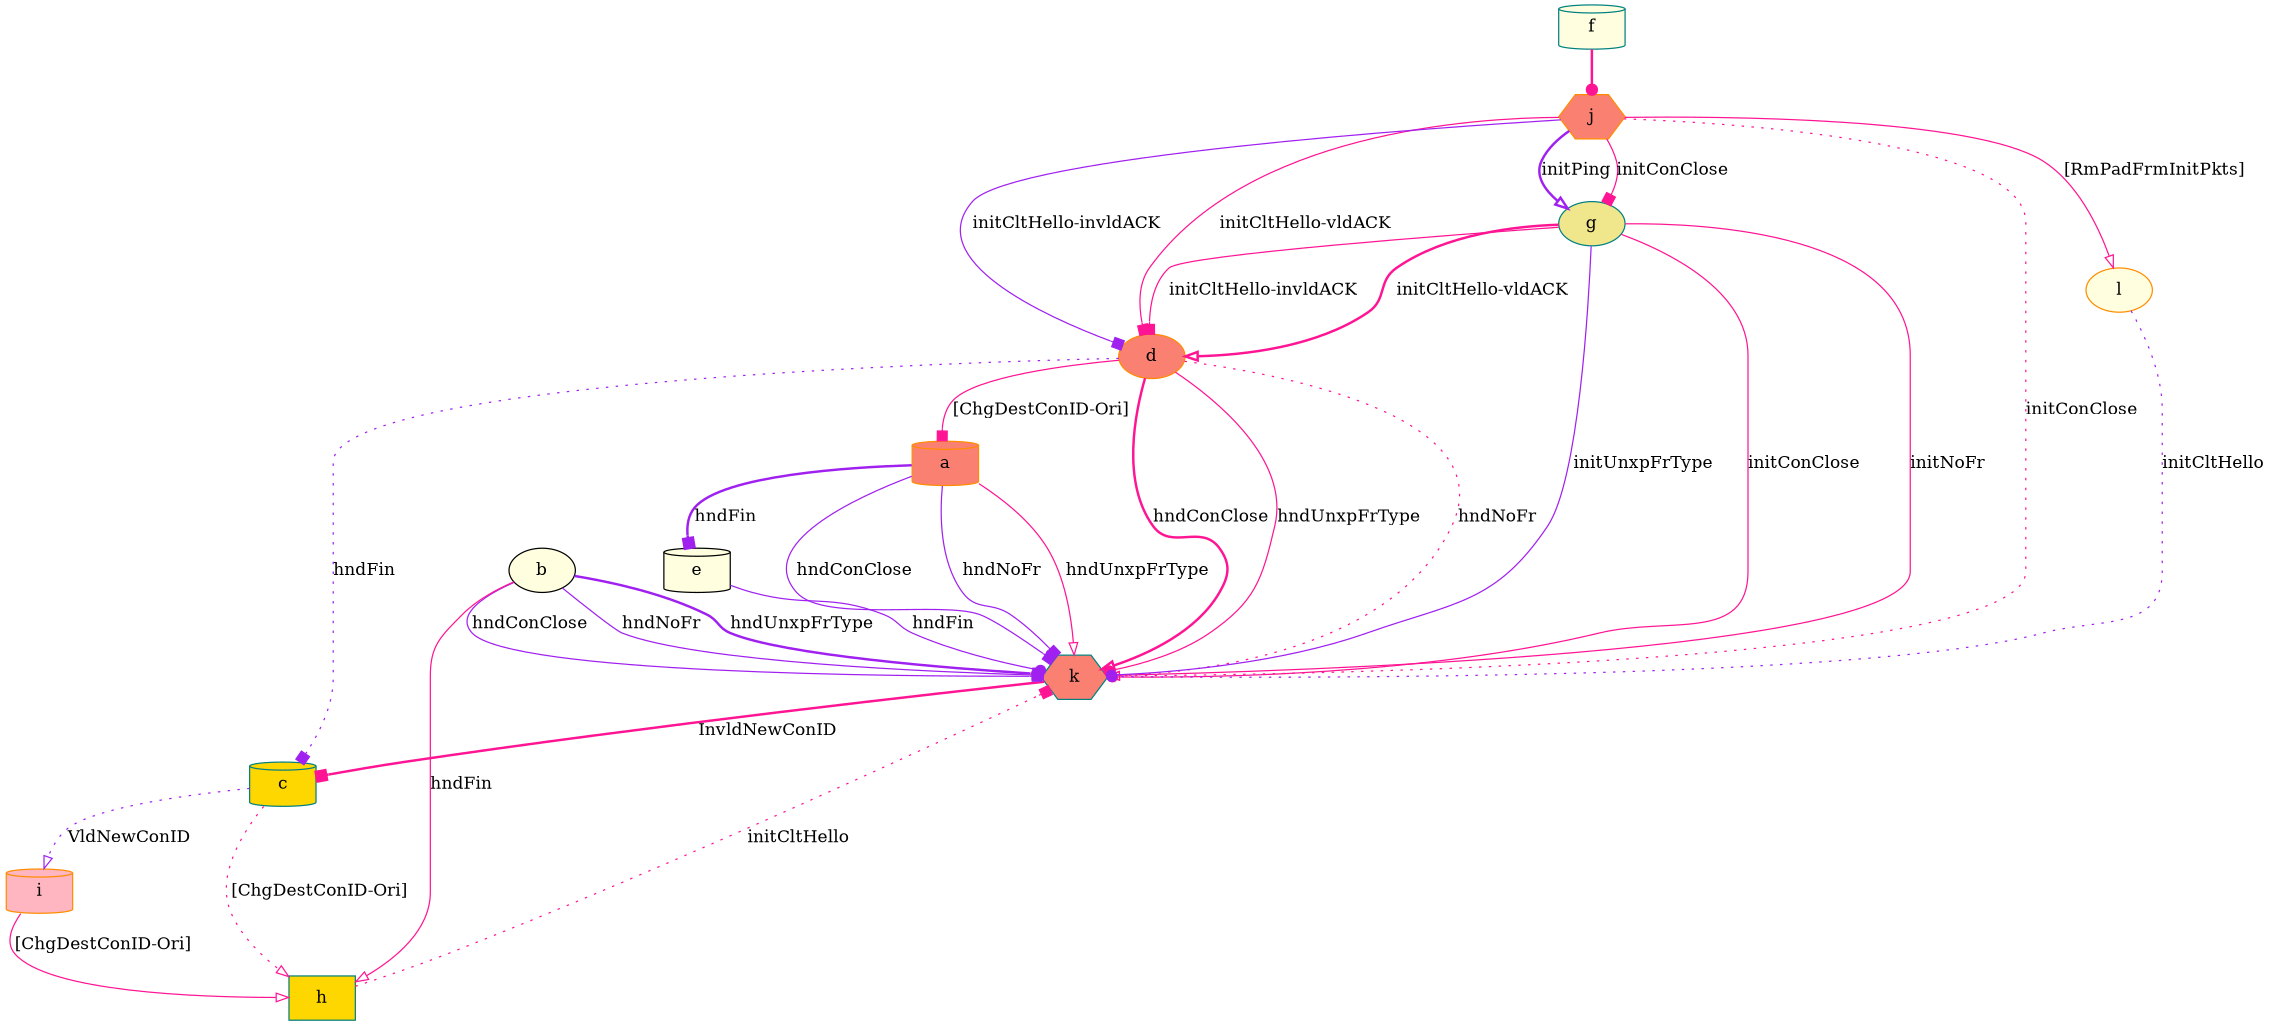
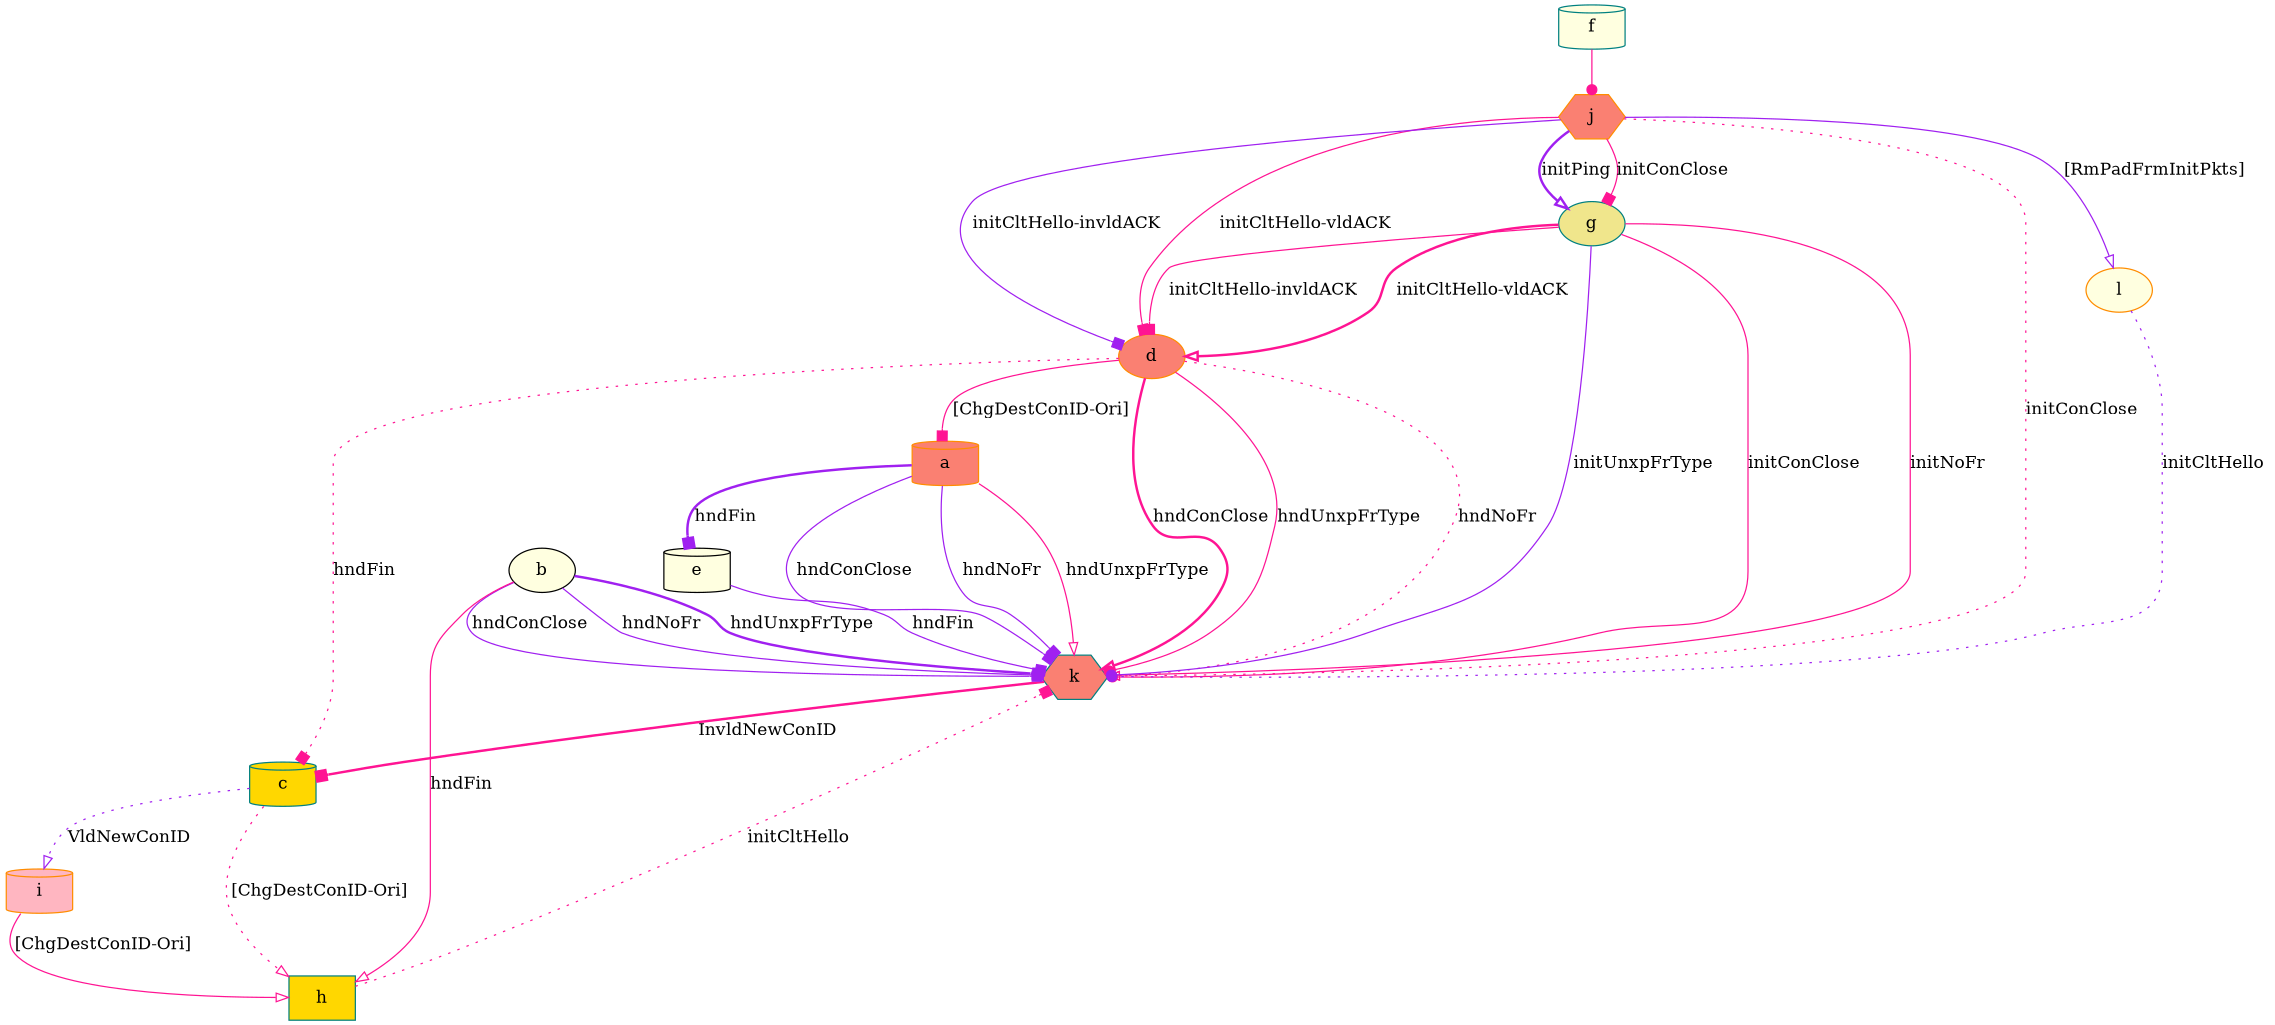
edge "f" -> "j": style bold -> solid
edge "j" -> "l": color deeppink -> purple
edge "d" -> "c": color purple -> deeppink
edge "e" -> "k": arrowhead dot -> box
